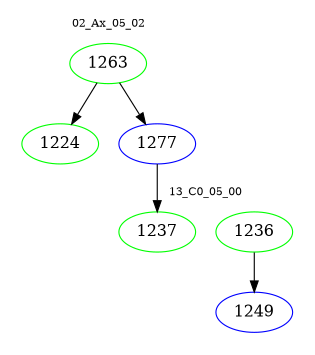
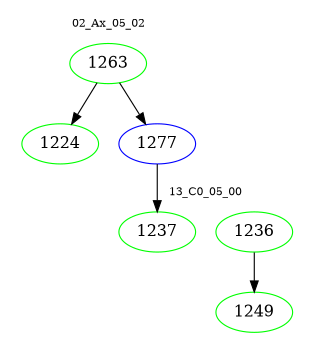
node "1249": color blue -> green
